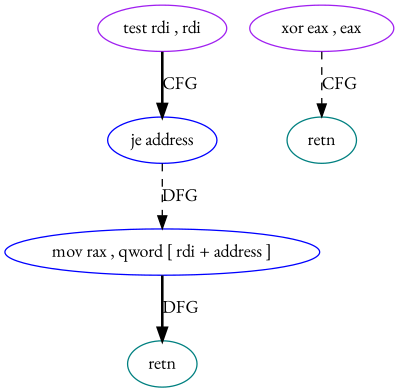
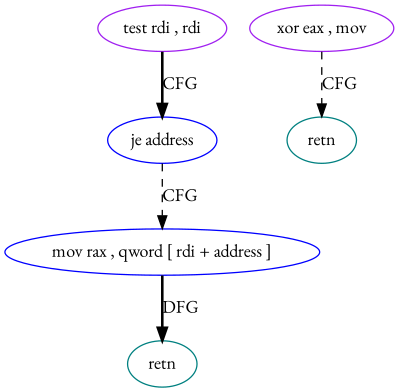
node "xor eax , eax": label "xor eax , eax" -> "xor eax , mov"
edge "je address" -> "mov rax , qword [ rdi + address ]": label "DFG" -> "CFG"
